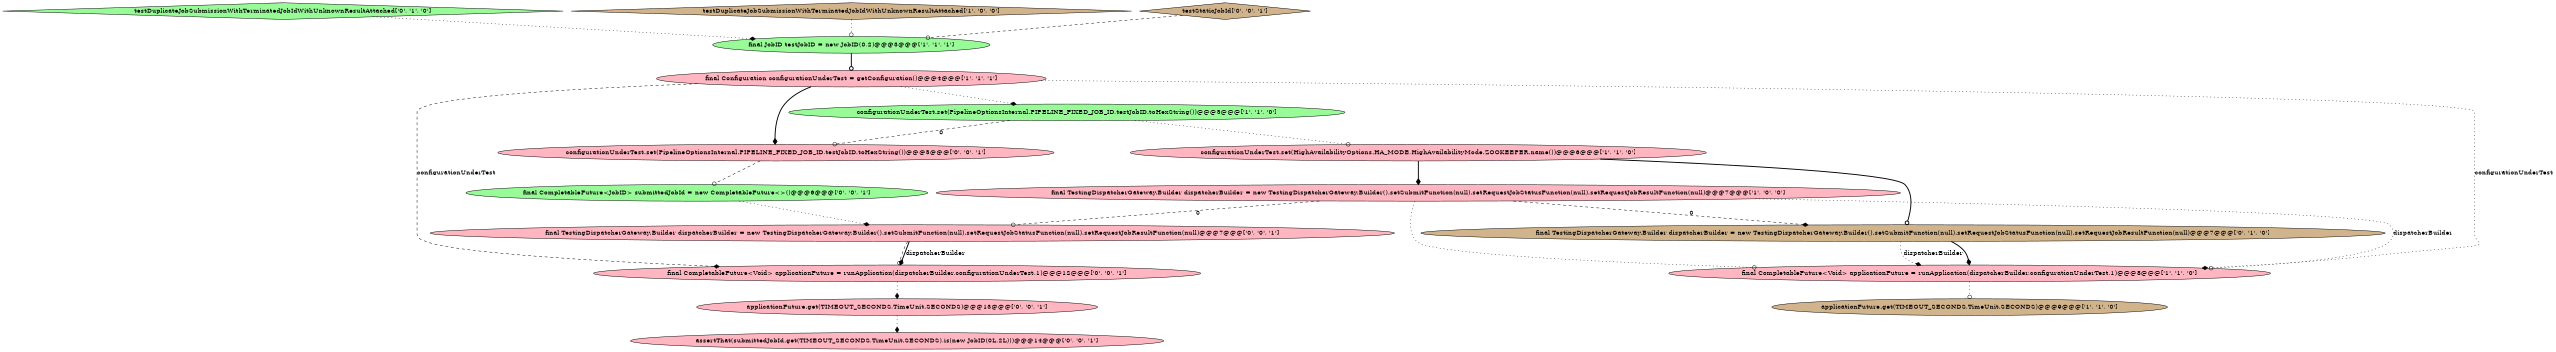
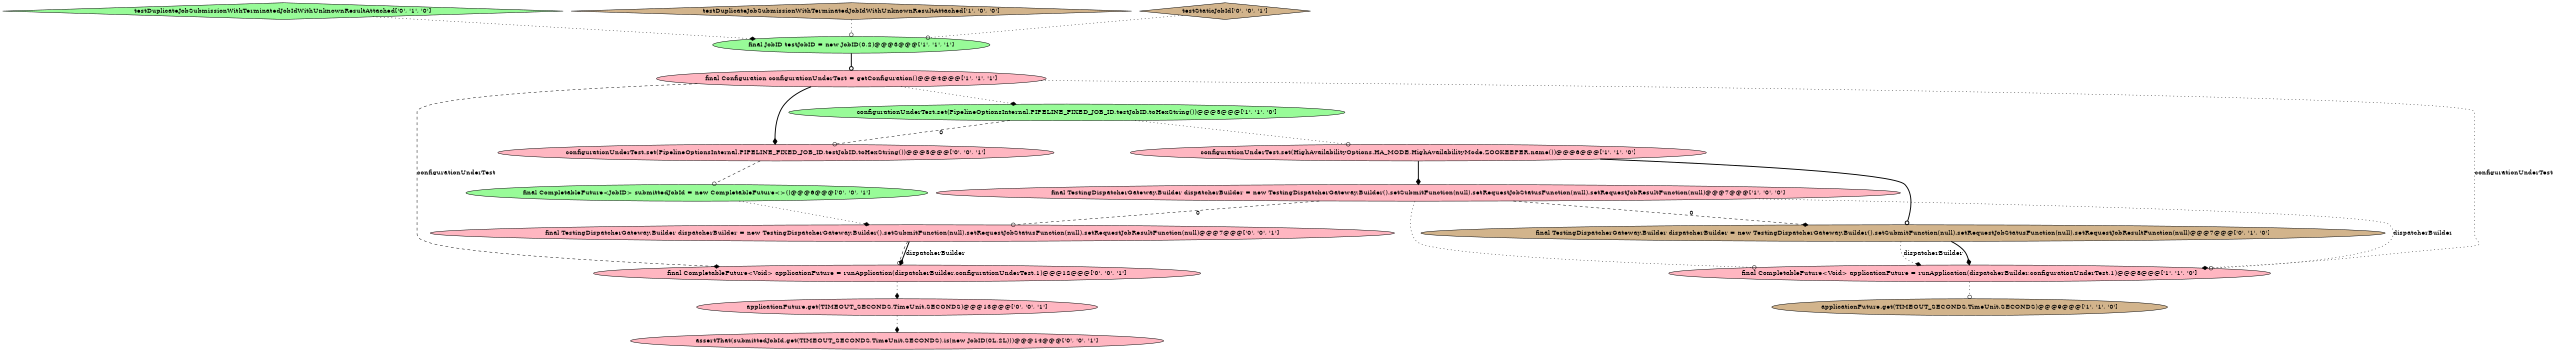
edge "testStaticJobId['0', '0', '1']" -> "final JobID testJobID = new JobID(0,2)@@@3@@@['1', '1', '1']": style dashed -> dotted
